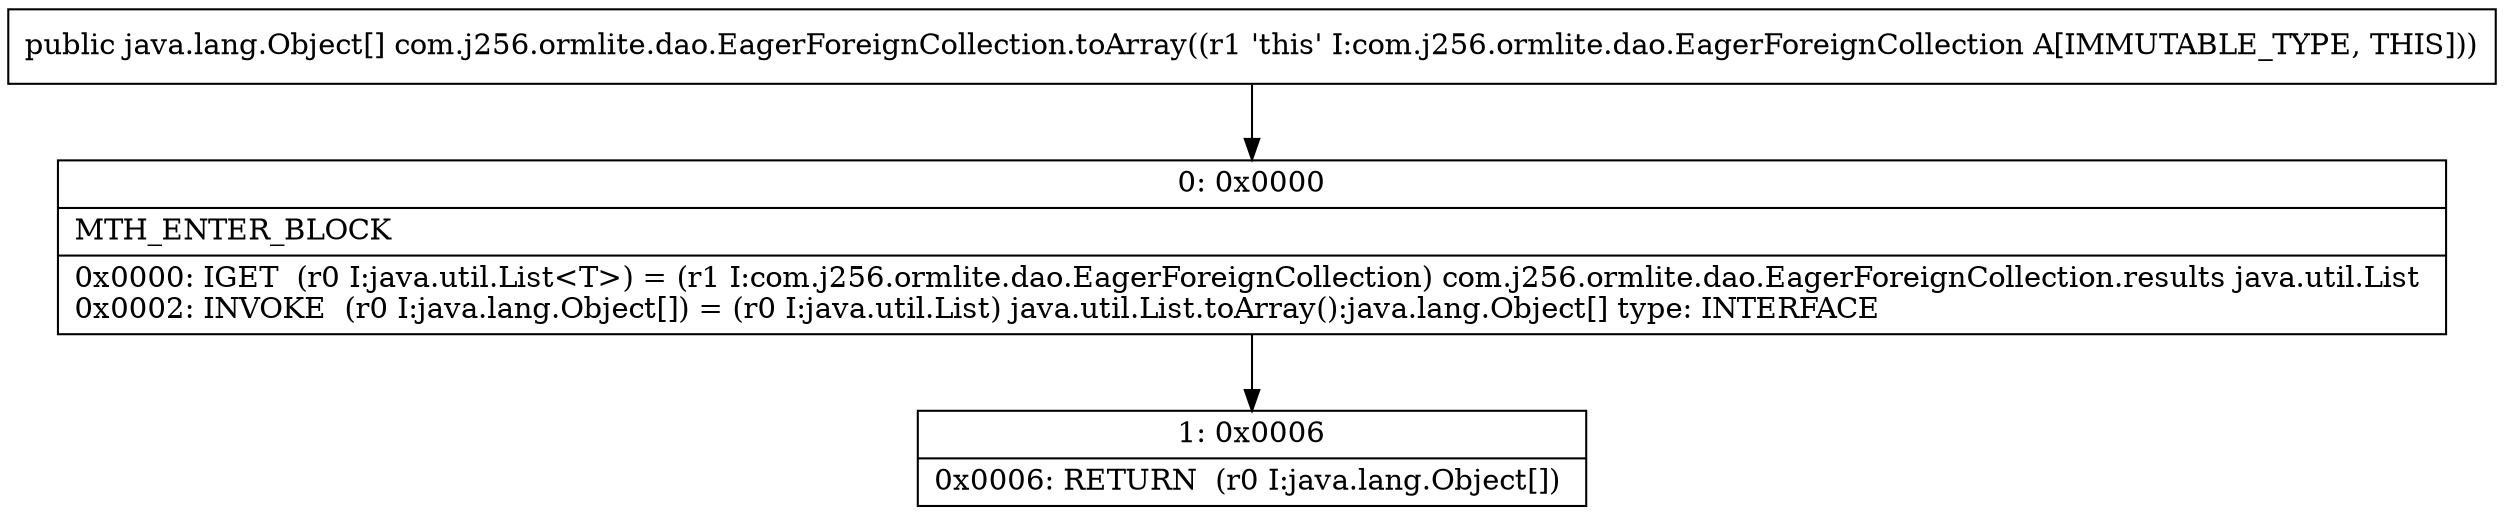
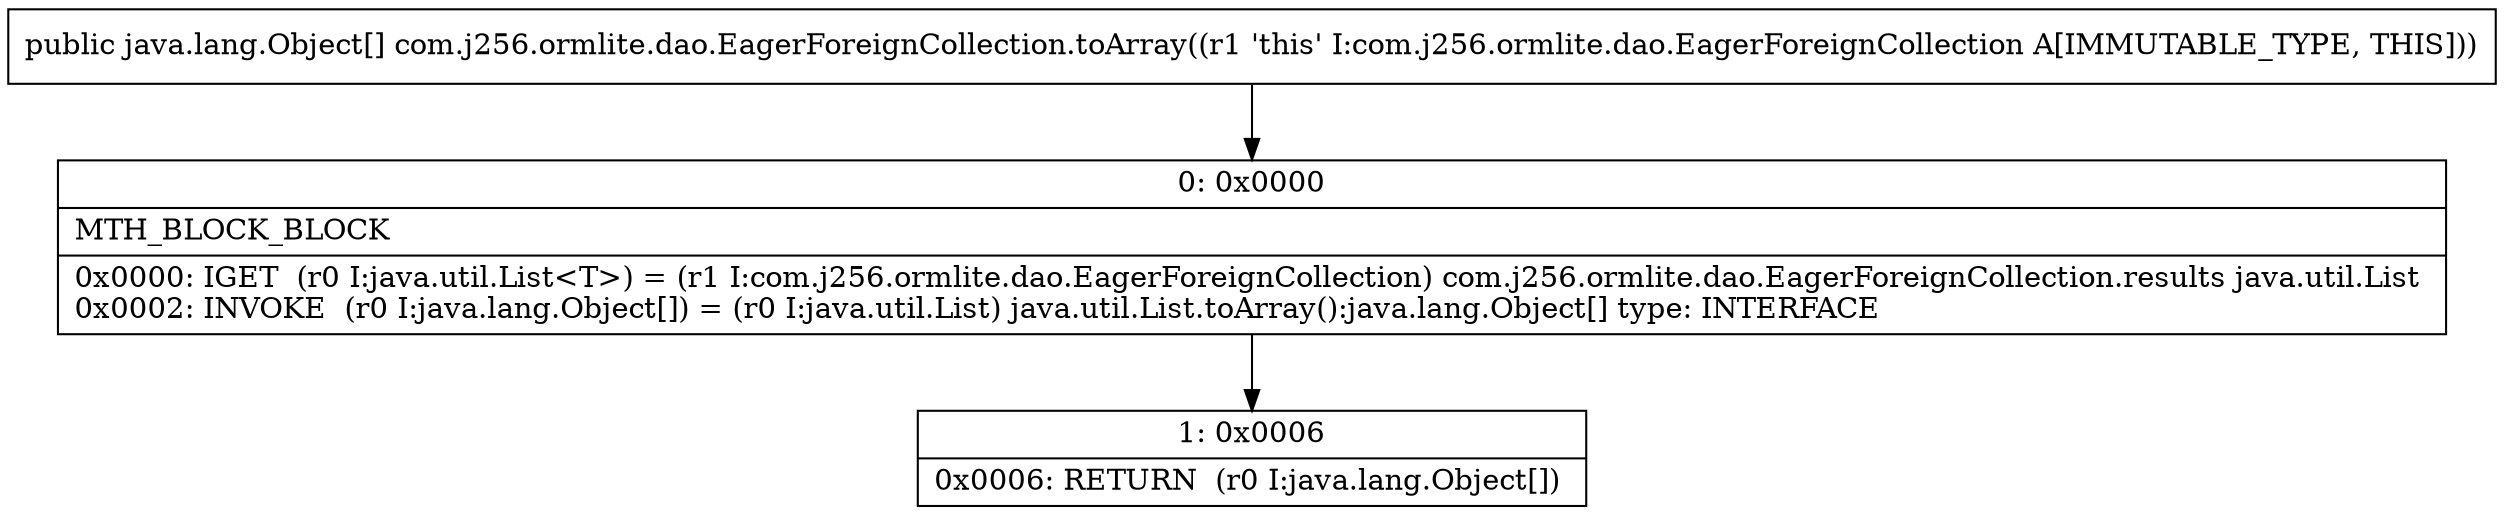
node "0: 0x0000": text "MTH_ENTER_BLOCK" -> "MTH_BLOCK_BLOCK"
